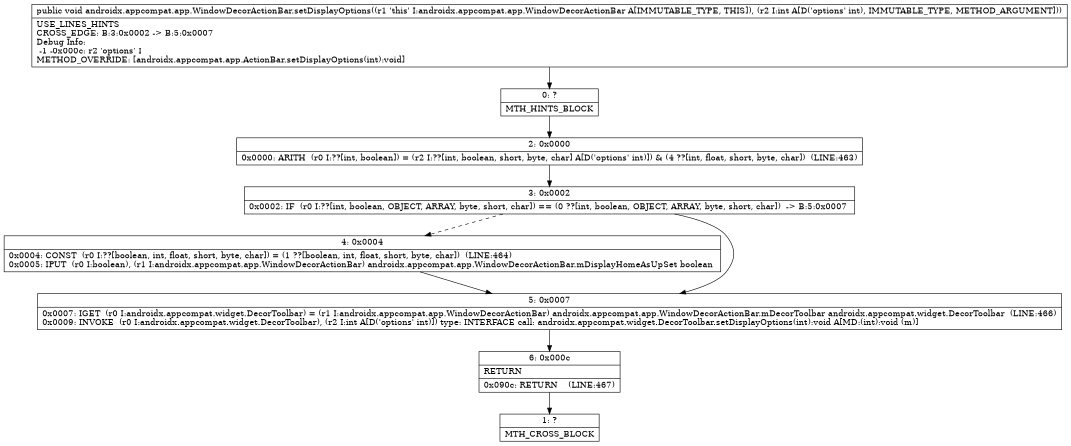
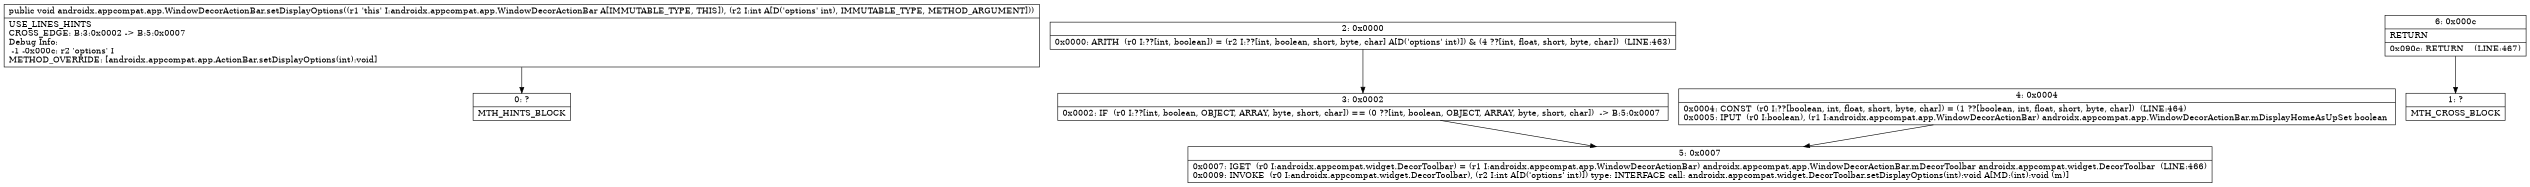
edge "0: ?" -> "2: 0x0000": removed
edge "3: 0x0002" -> "4: 0x0004": removed
edge "5: 0x0007" -> "6: 0x000c": removed
